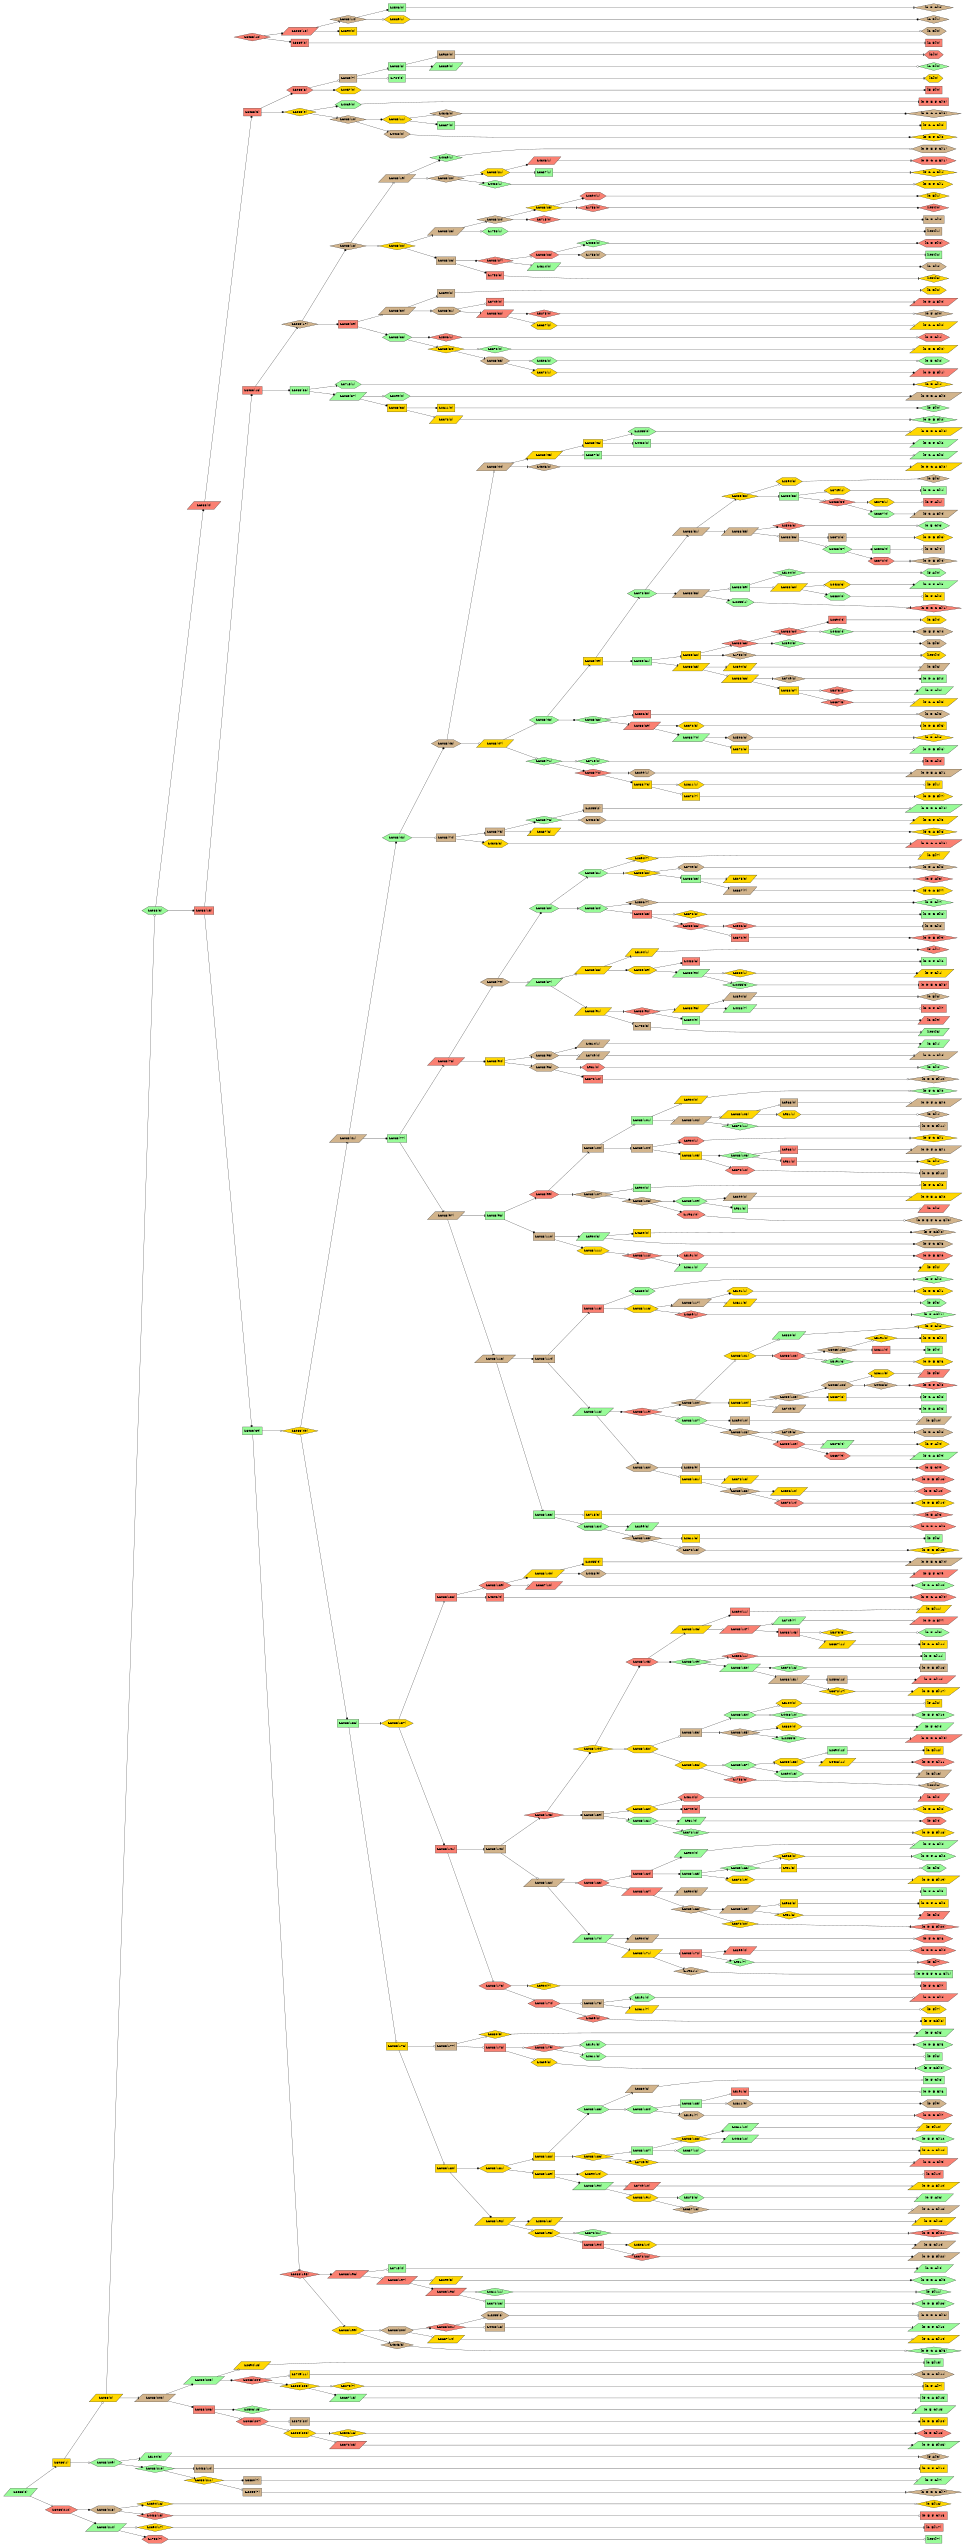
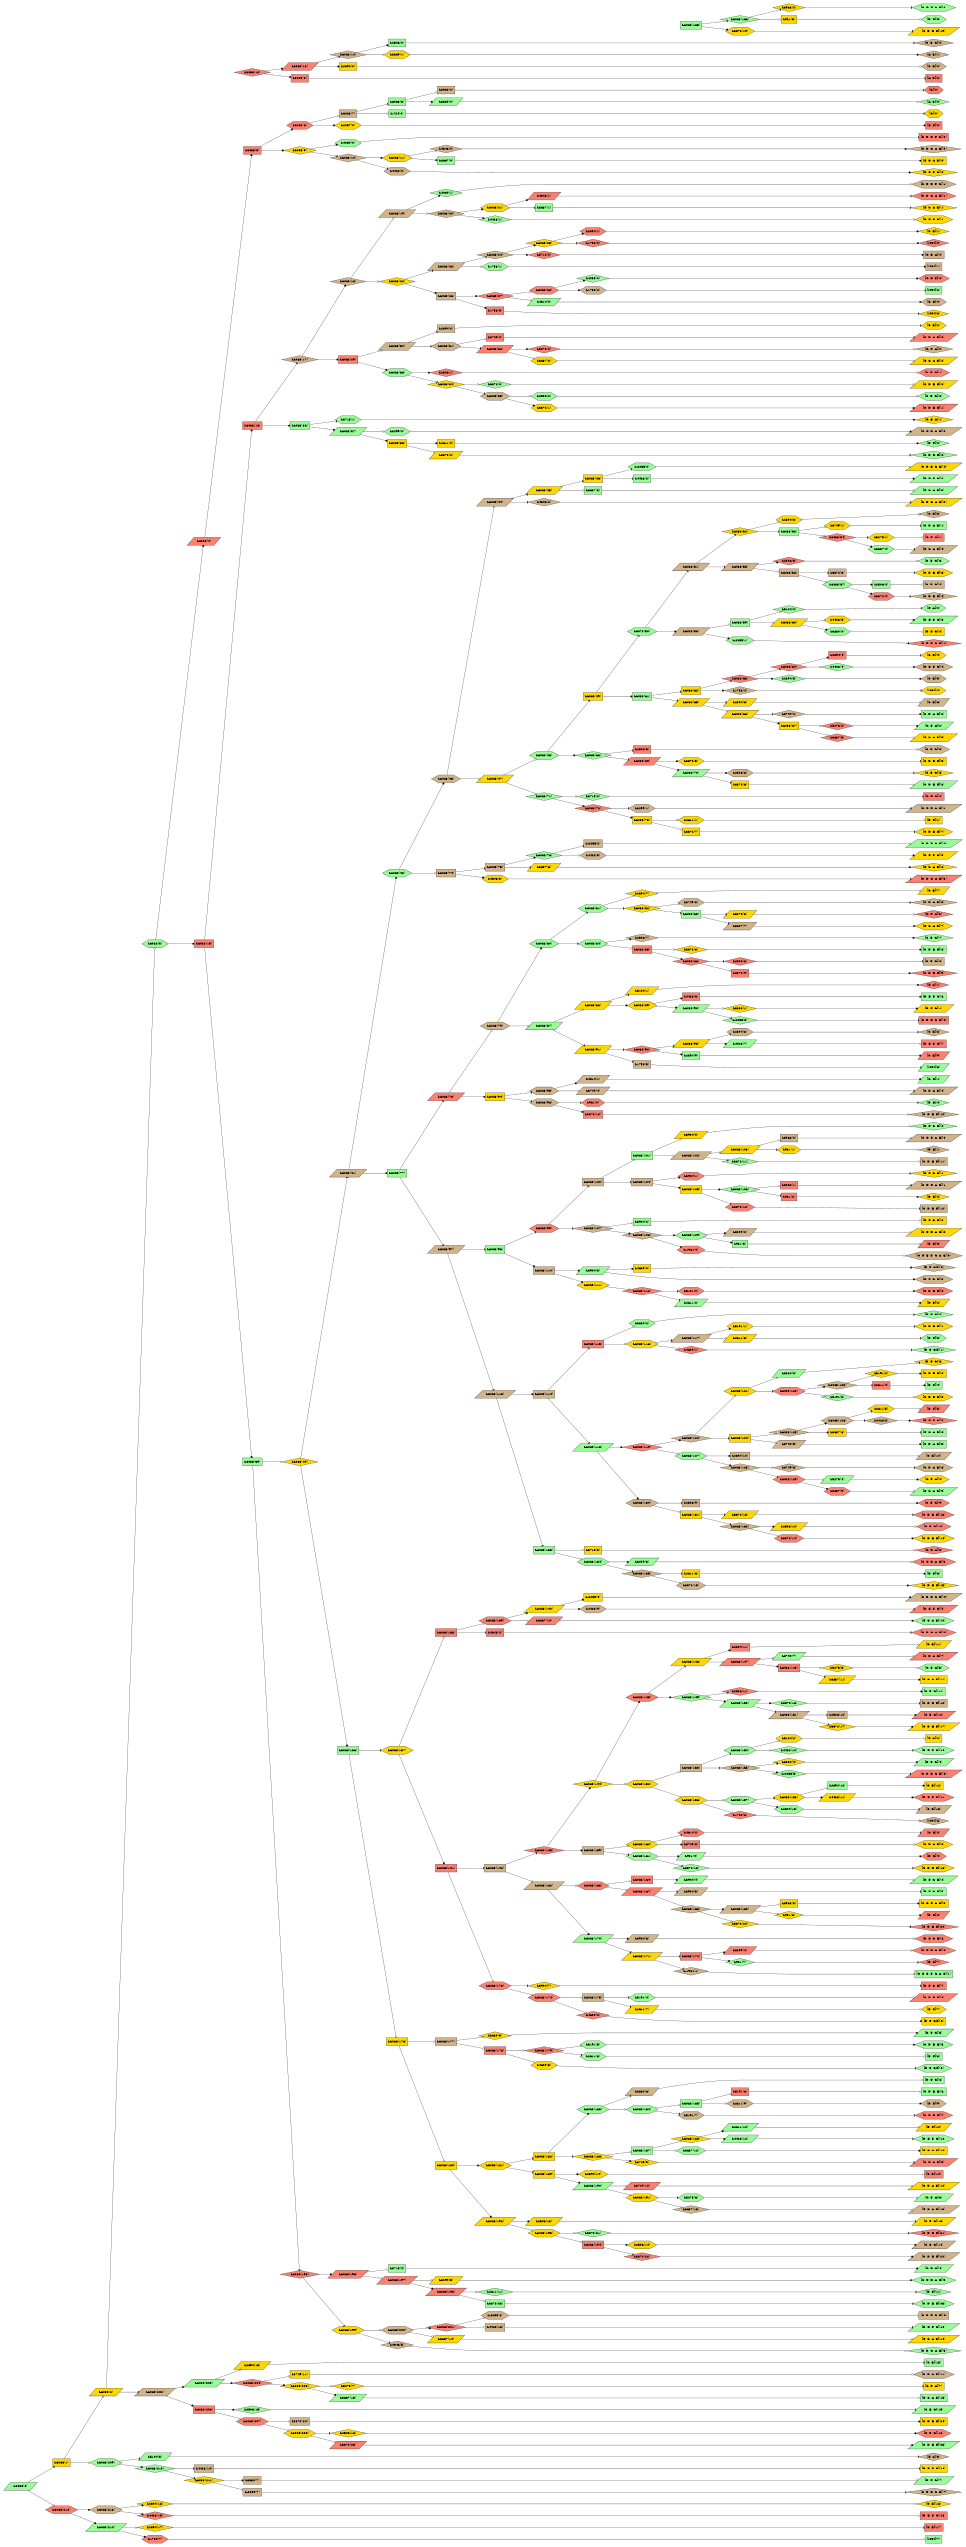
node "L2394(8)": shape parallelogram -> hexagon
node "L3880(4)": shape hexagon -> diamond
edge "L6083(164)" -> "L6083(165)": removed
